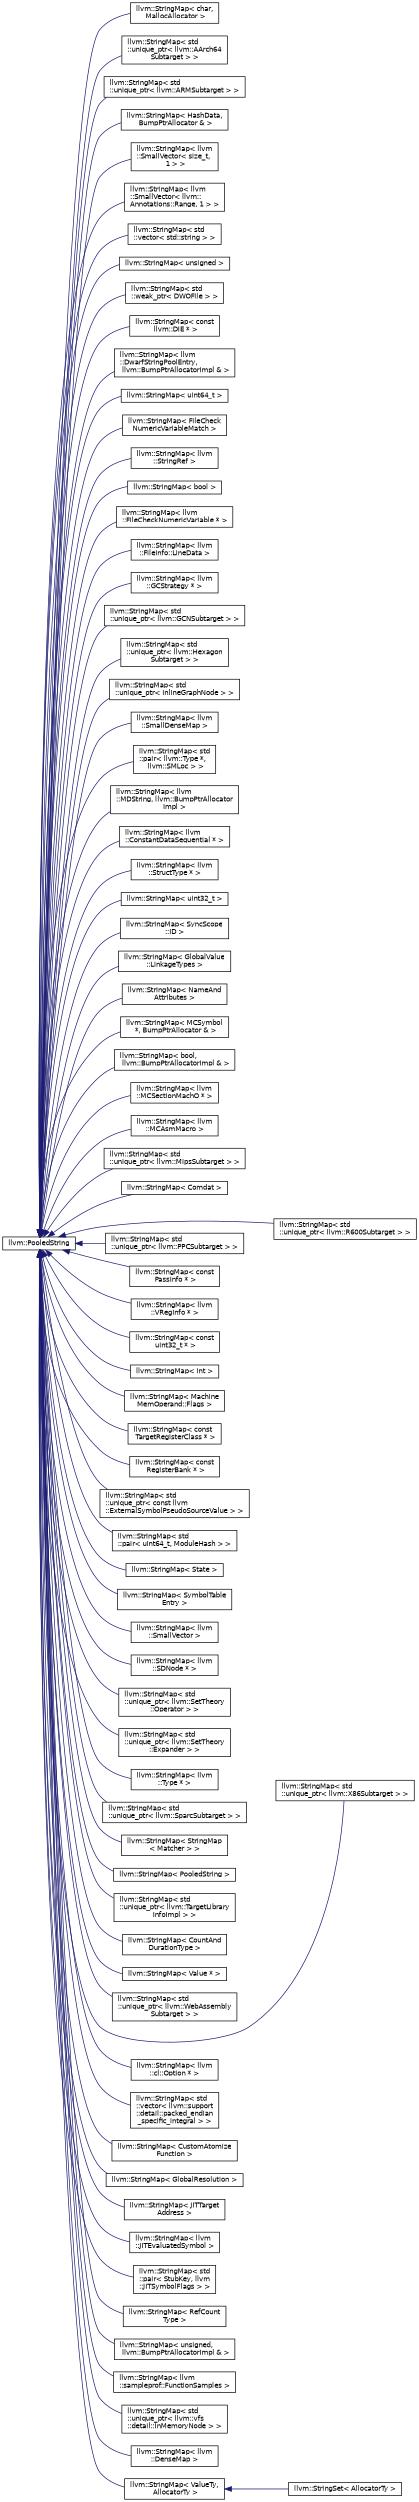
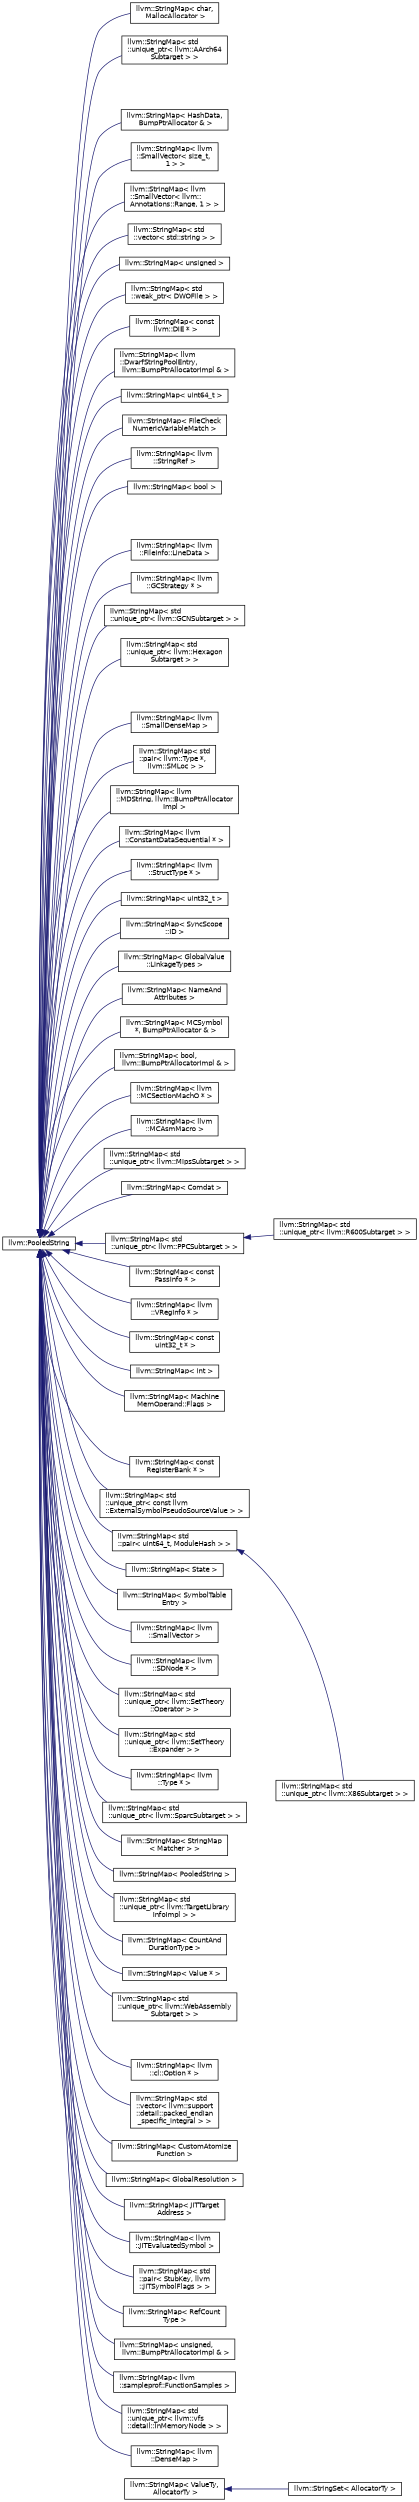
node "llvm::StringMap< std ::unique_ptr< llvm::ARMSubtarget > >": removed
node "llvm::StringMap< llvm ::FileCheckNumericVariable * >": removed
node "llvm::StringMap< std ::unique_ptr< InlineGraphNode > >": removed
edge "llvm::StringMap< std ::unique_ptr< llvm::R600Subtarget > >" -> "llvm::PooledString": now "llvm::StringMap< std ::unique_ptr< llvm::R600Subtarget > >" -> "llvm::StringMap< std ::unique_ptr< llvm::PPCSubtarget > >"
node "llvm::StringMap< const TargetRegisterClass * >": removed
edge "llvm::StringMap< ValueTy, AllocatorTy >" -> "llvm::PooledString": removed
edge "llvm::StringMap< std ::unique_ptr< llvm::X86Subtarget > >" -> "llvm::PooledString": now "llvm::StringMap< std ::unique_ptr< llvm::X86Subtarget > >" -> "llvm::StringMap< std ::pair< uint64_t, ModuleHash > >"
